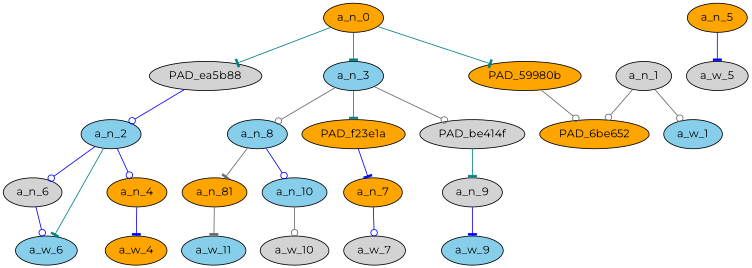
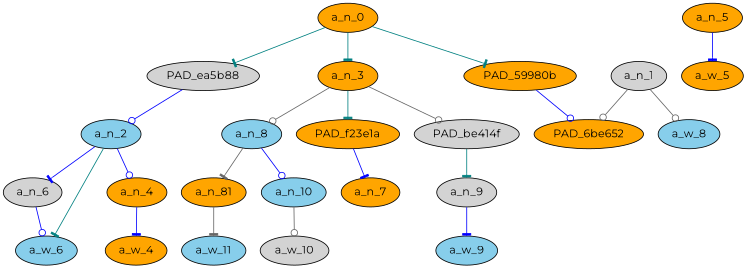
node "a_n_3": fillcolor skyblue -> orange
node "a_w_5": fillcolor lightgrey -> orange
edge "PAD_59980b" -> "PAD_6be652": color gray40 -> blue
node "a_w_1": label "a_w_1" -> "a_w_8"
edge "a_n_2" -> "a_n_6": arrowhead odot -> tee
node "a_w_7": removed
